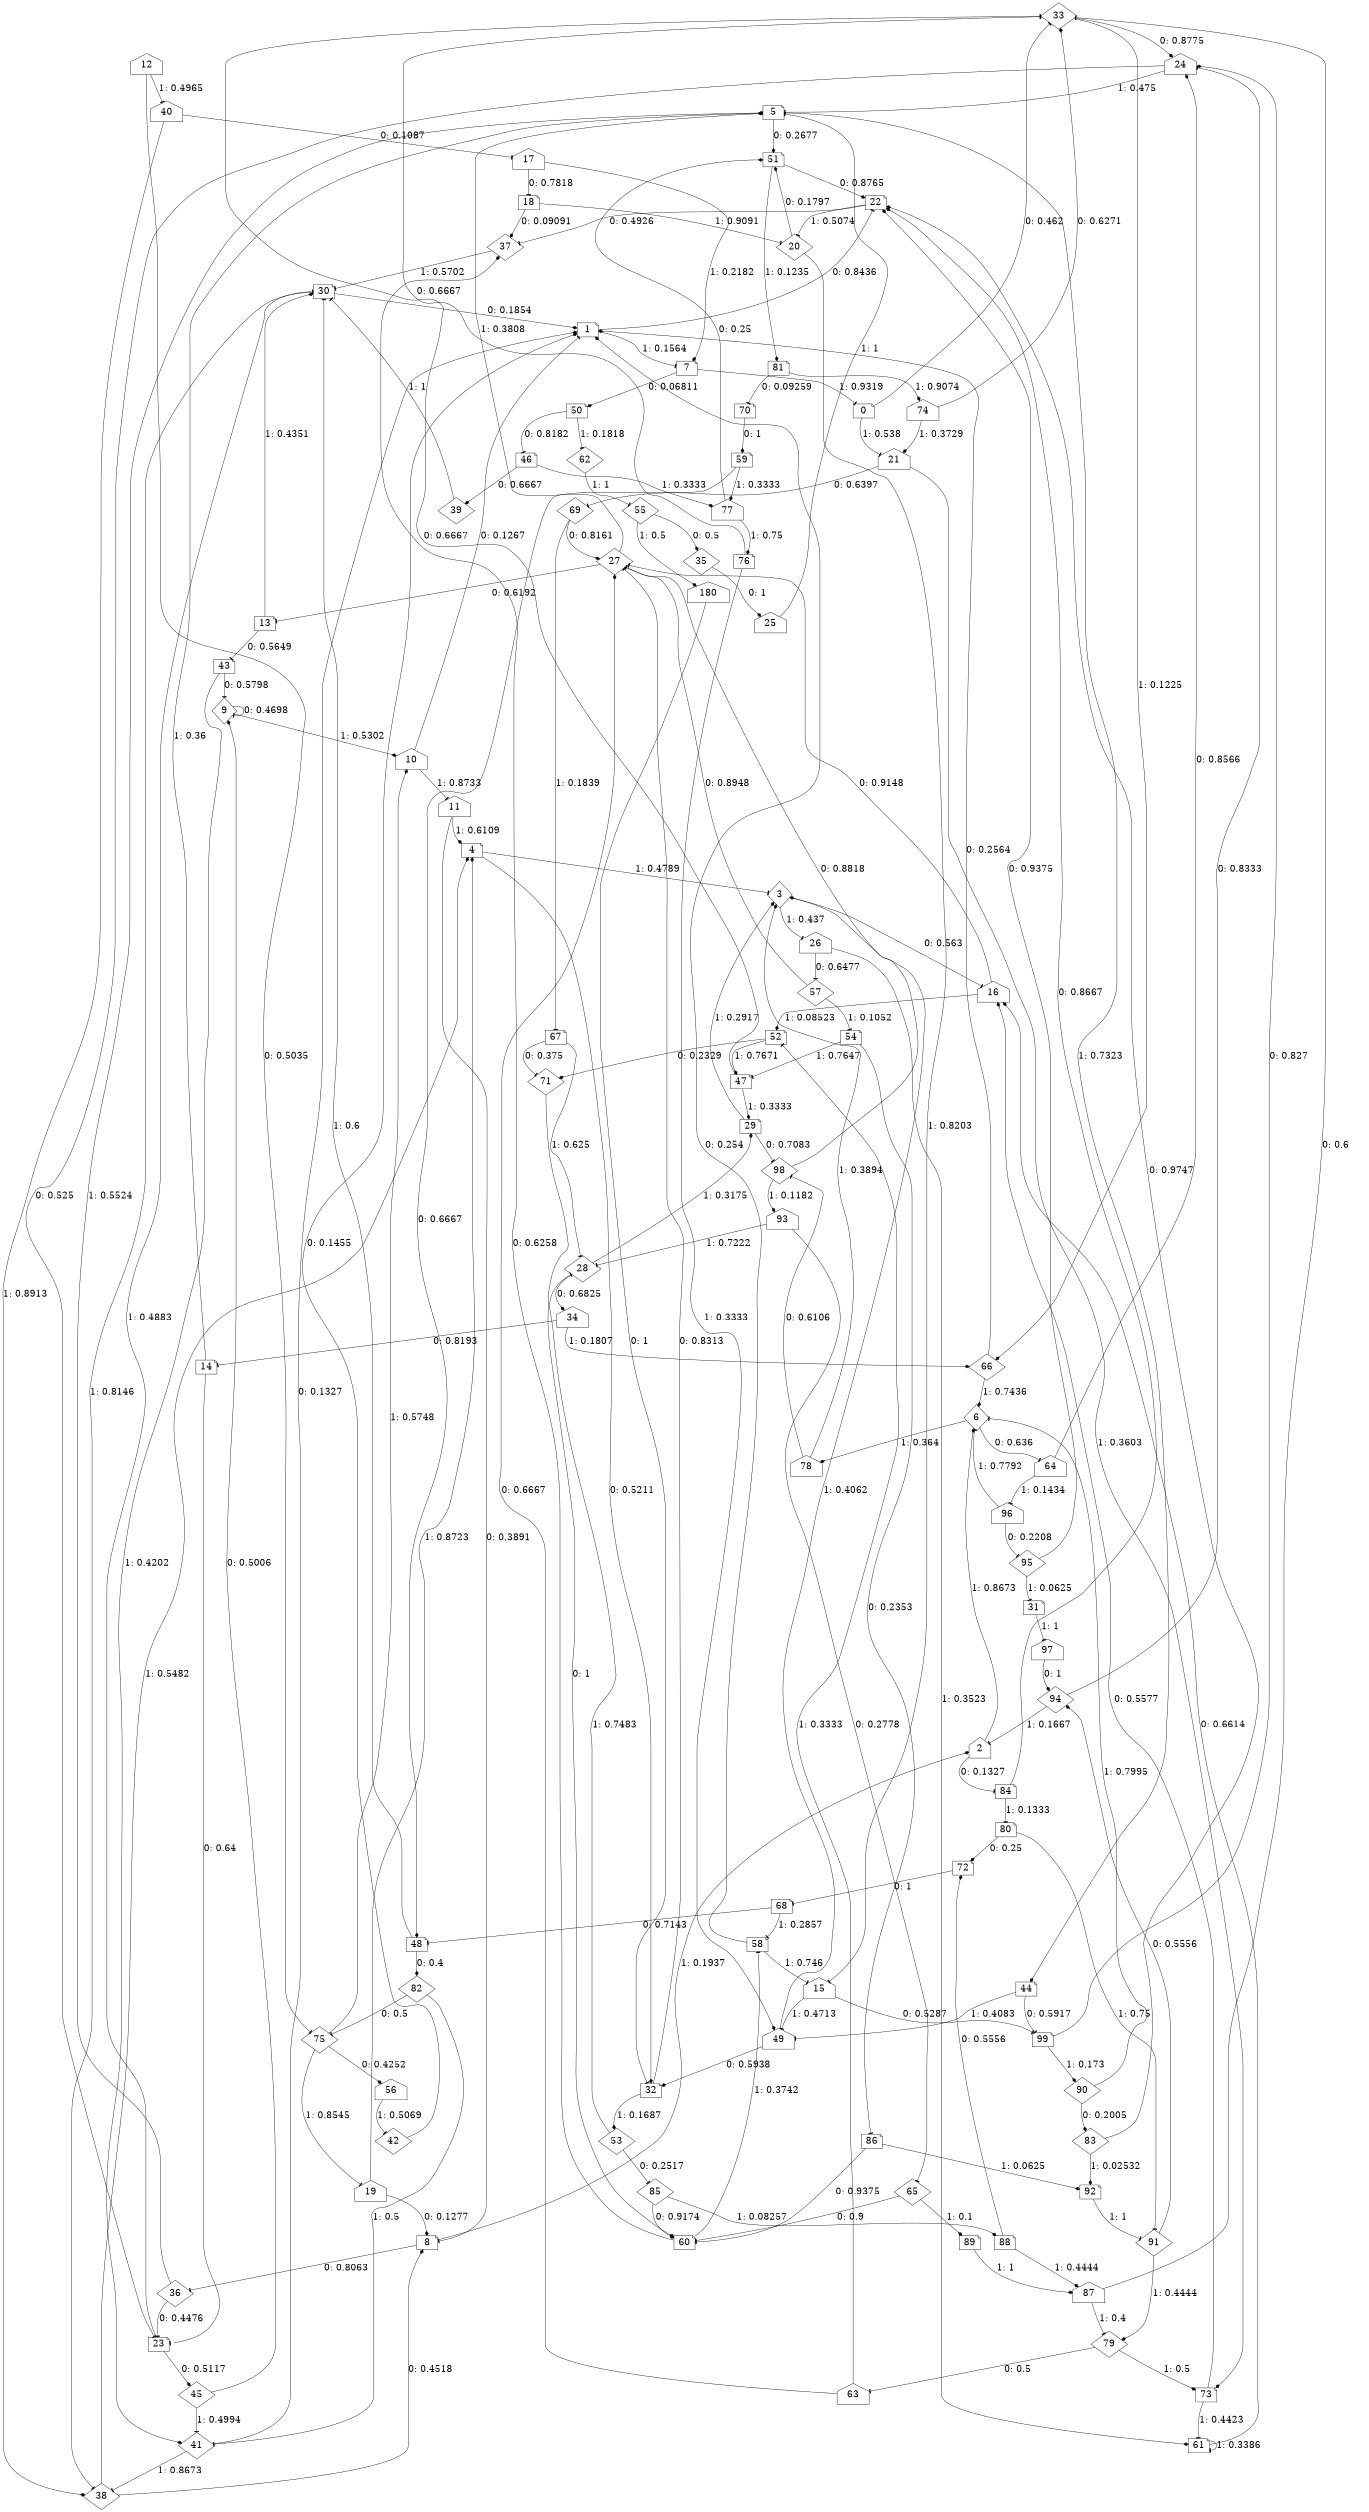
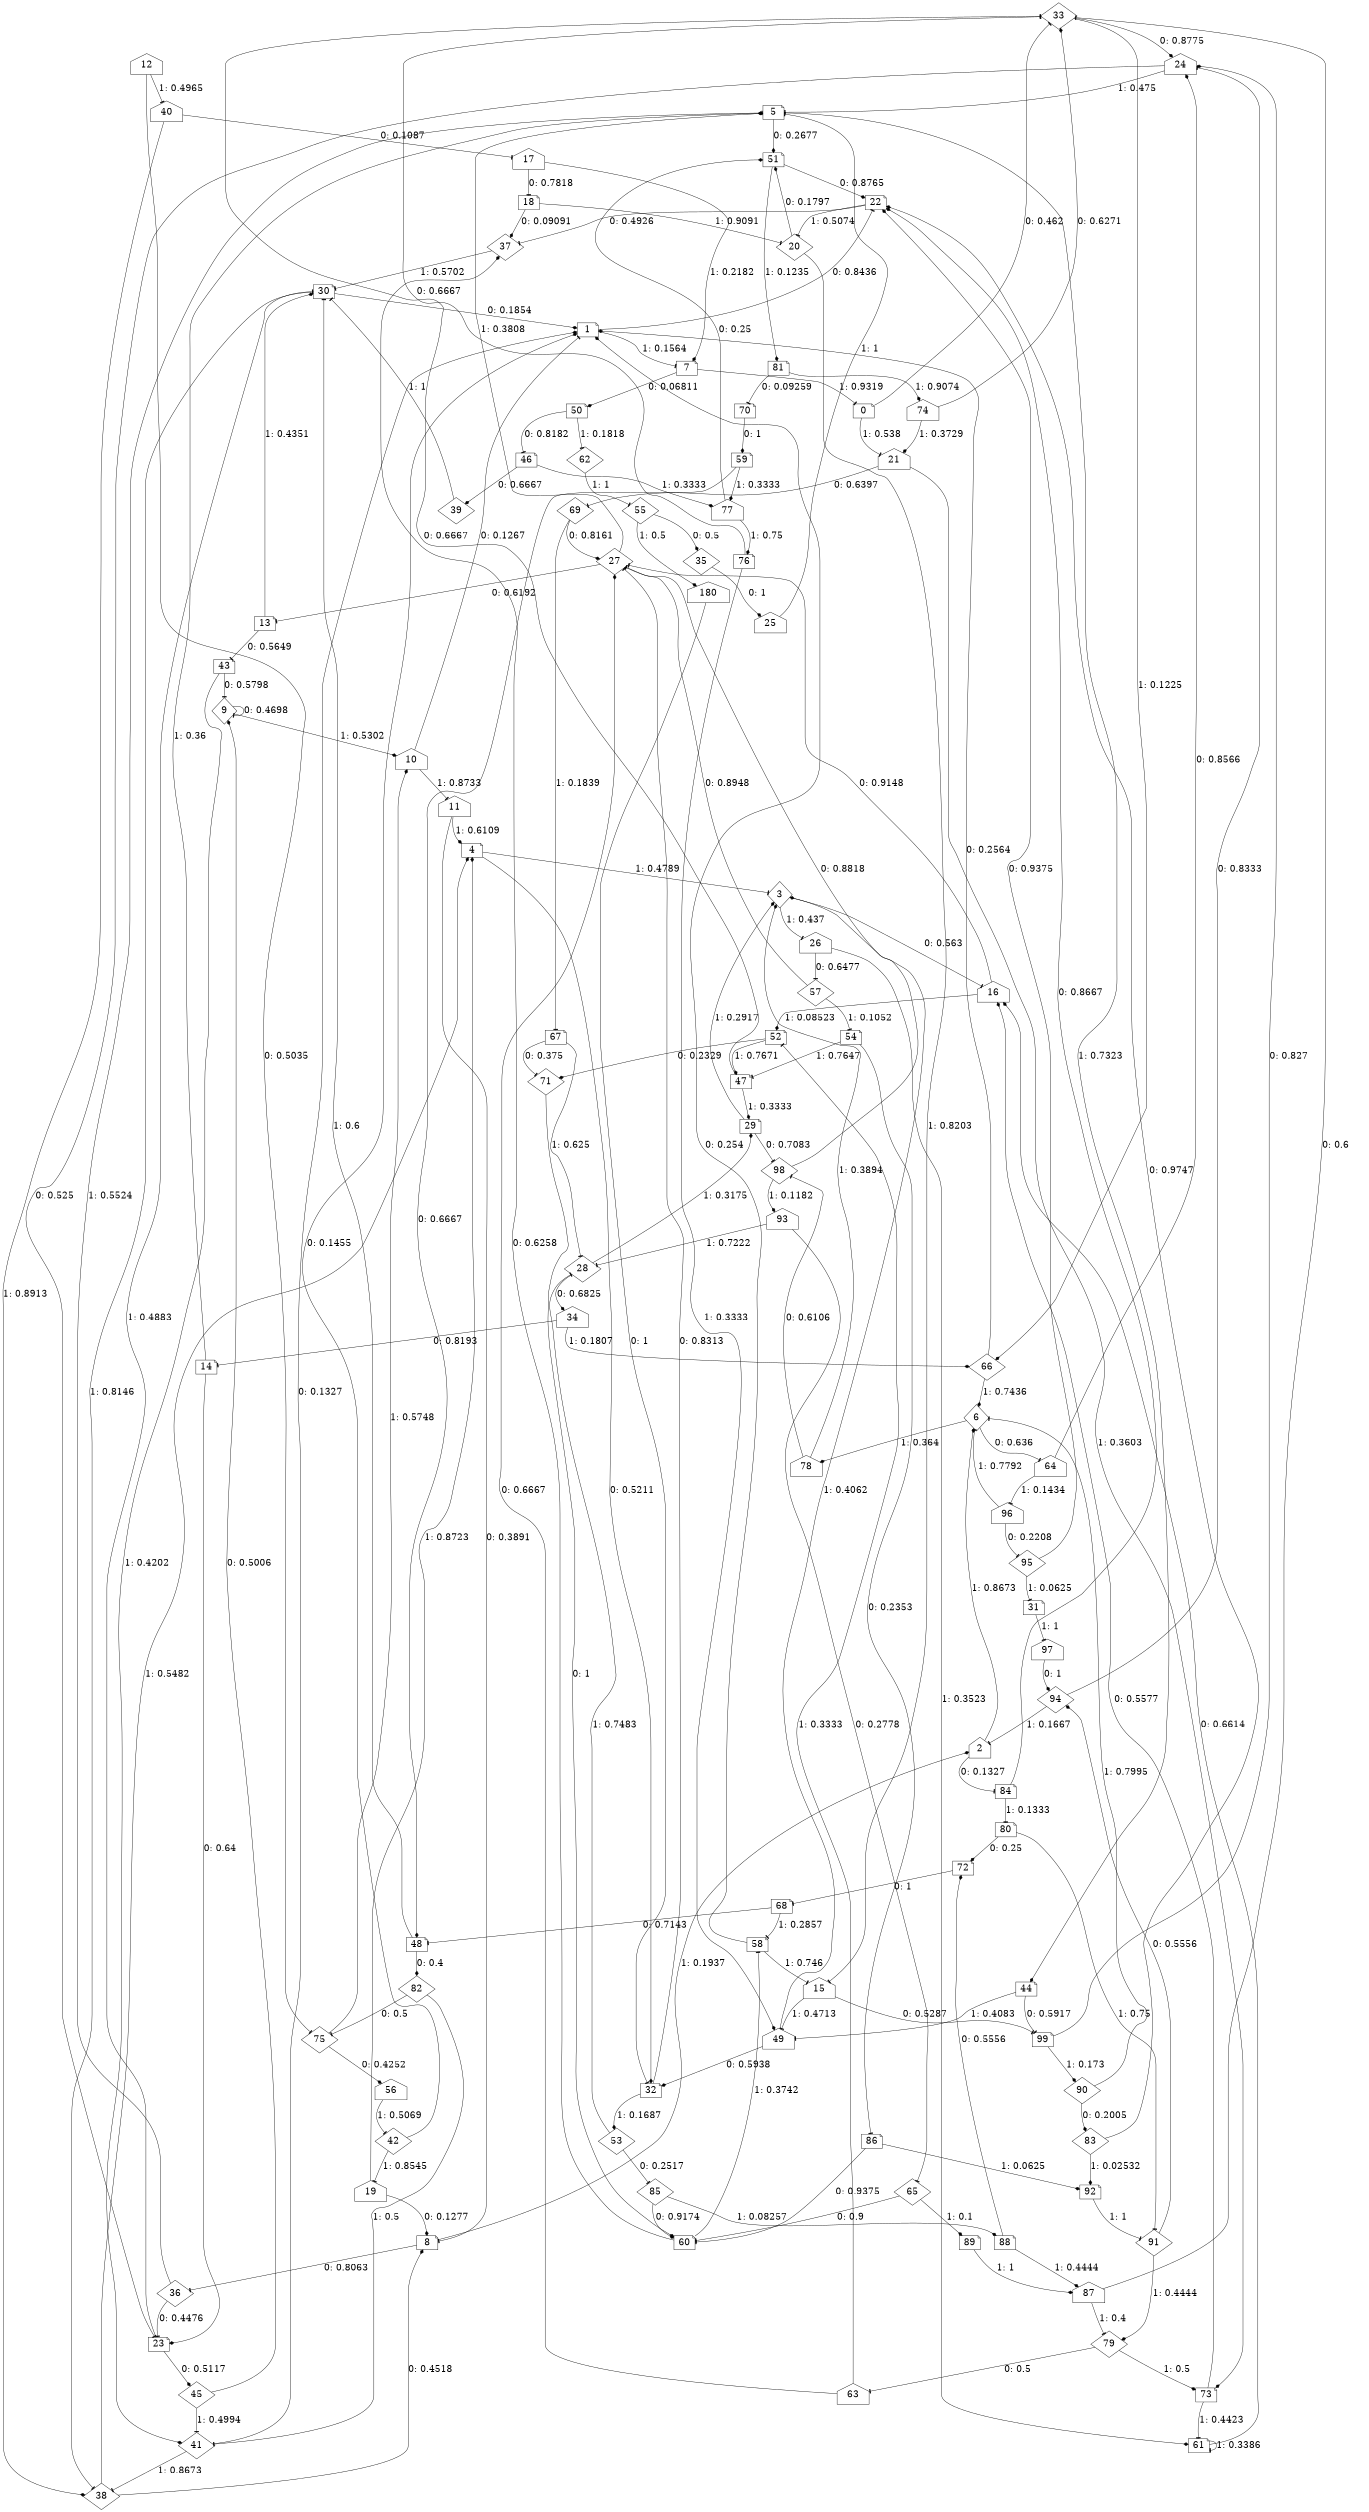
edge "14" -> "23": arrowhead tee -> diamond
edge "75" -> "19": now "42" -> "19"
